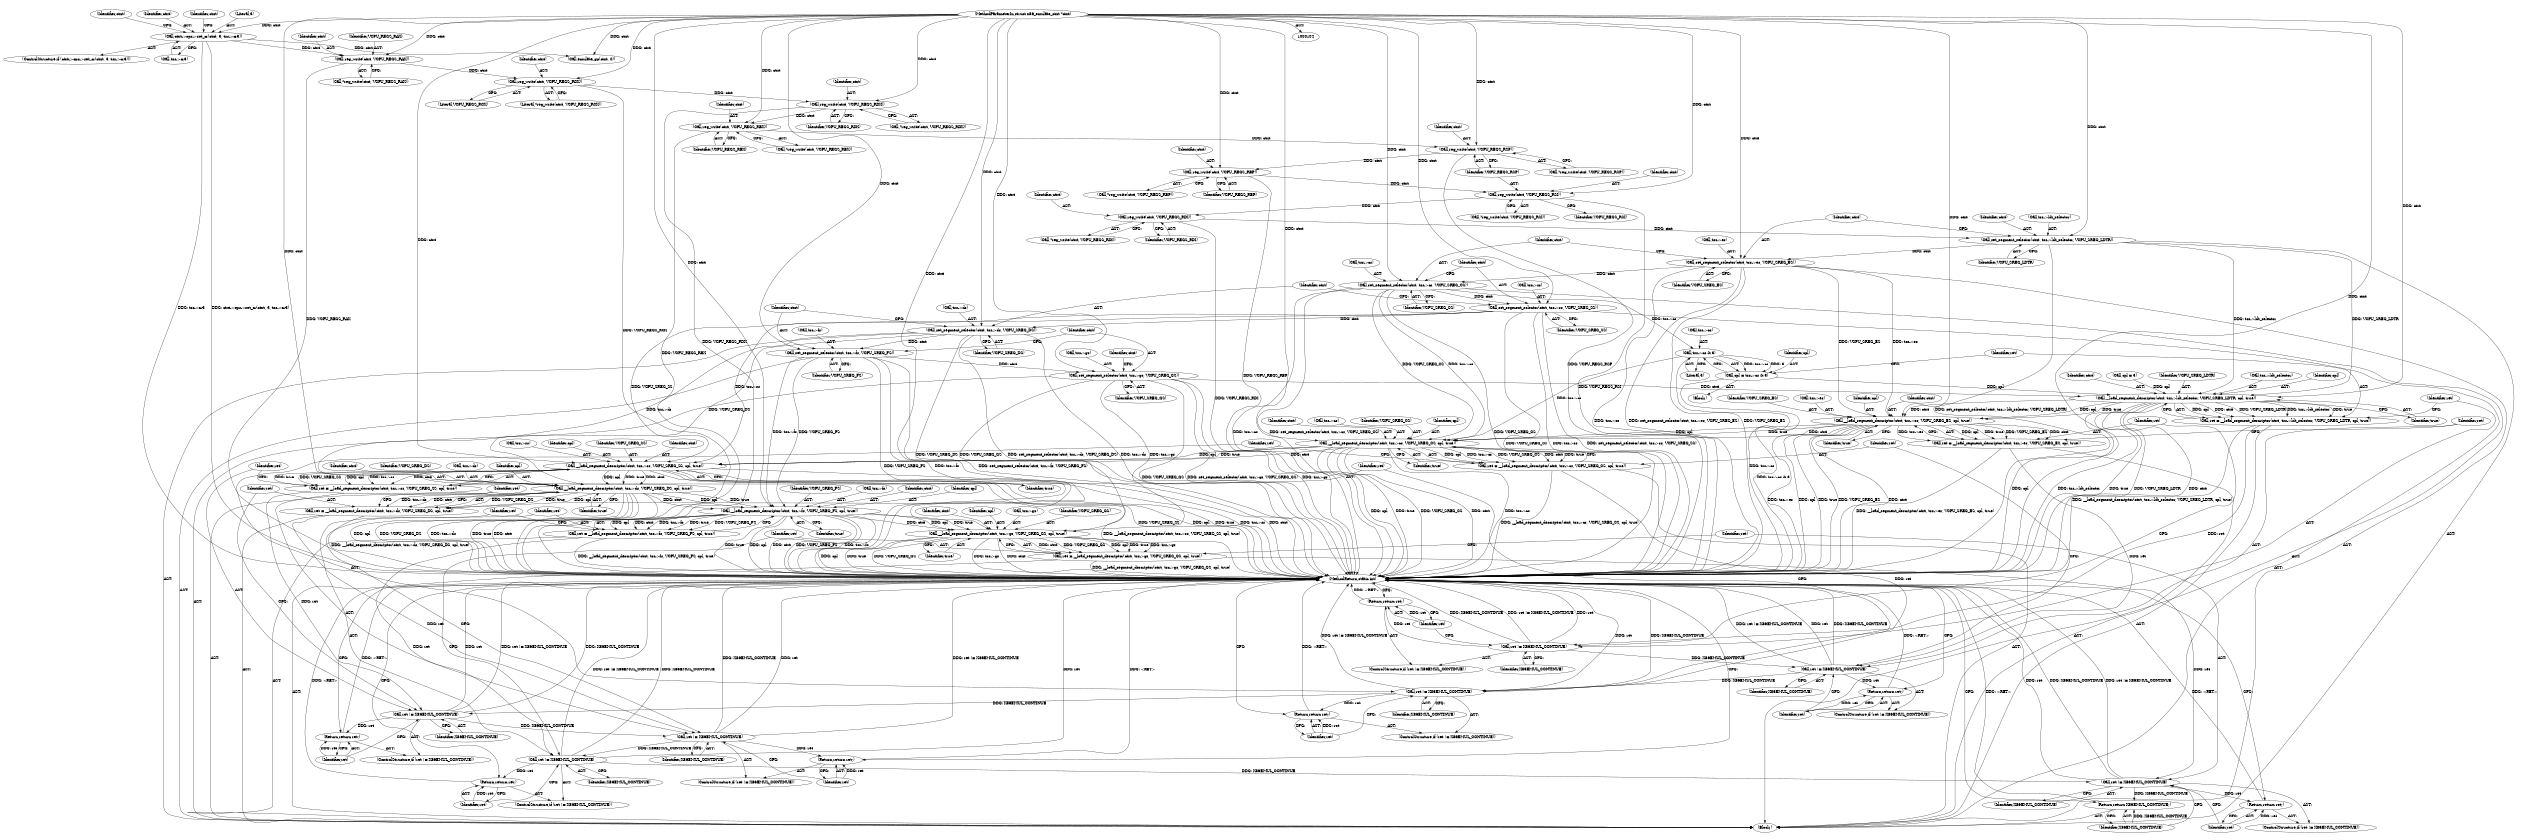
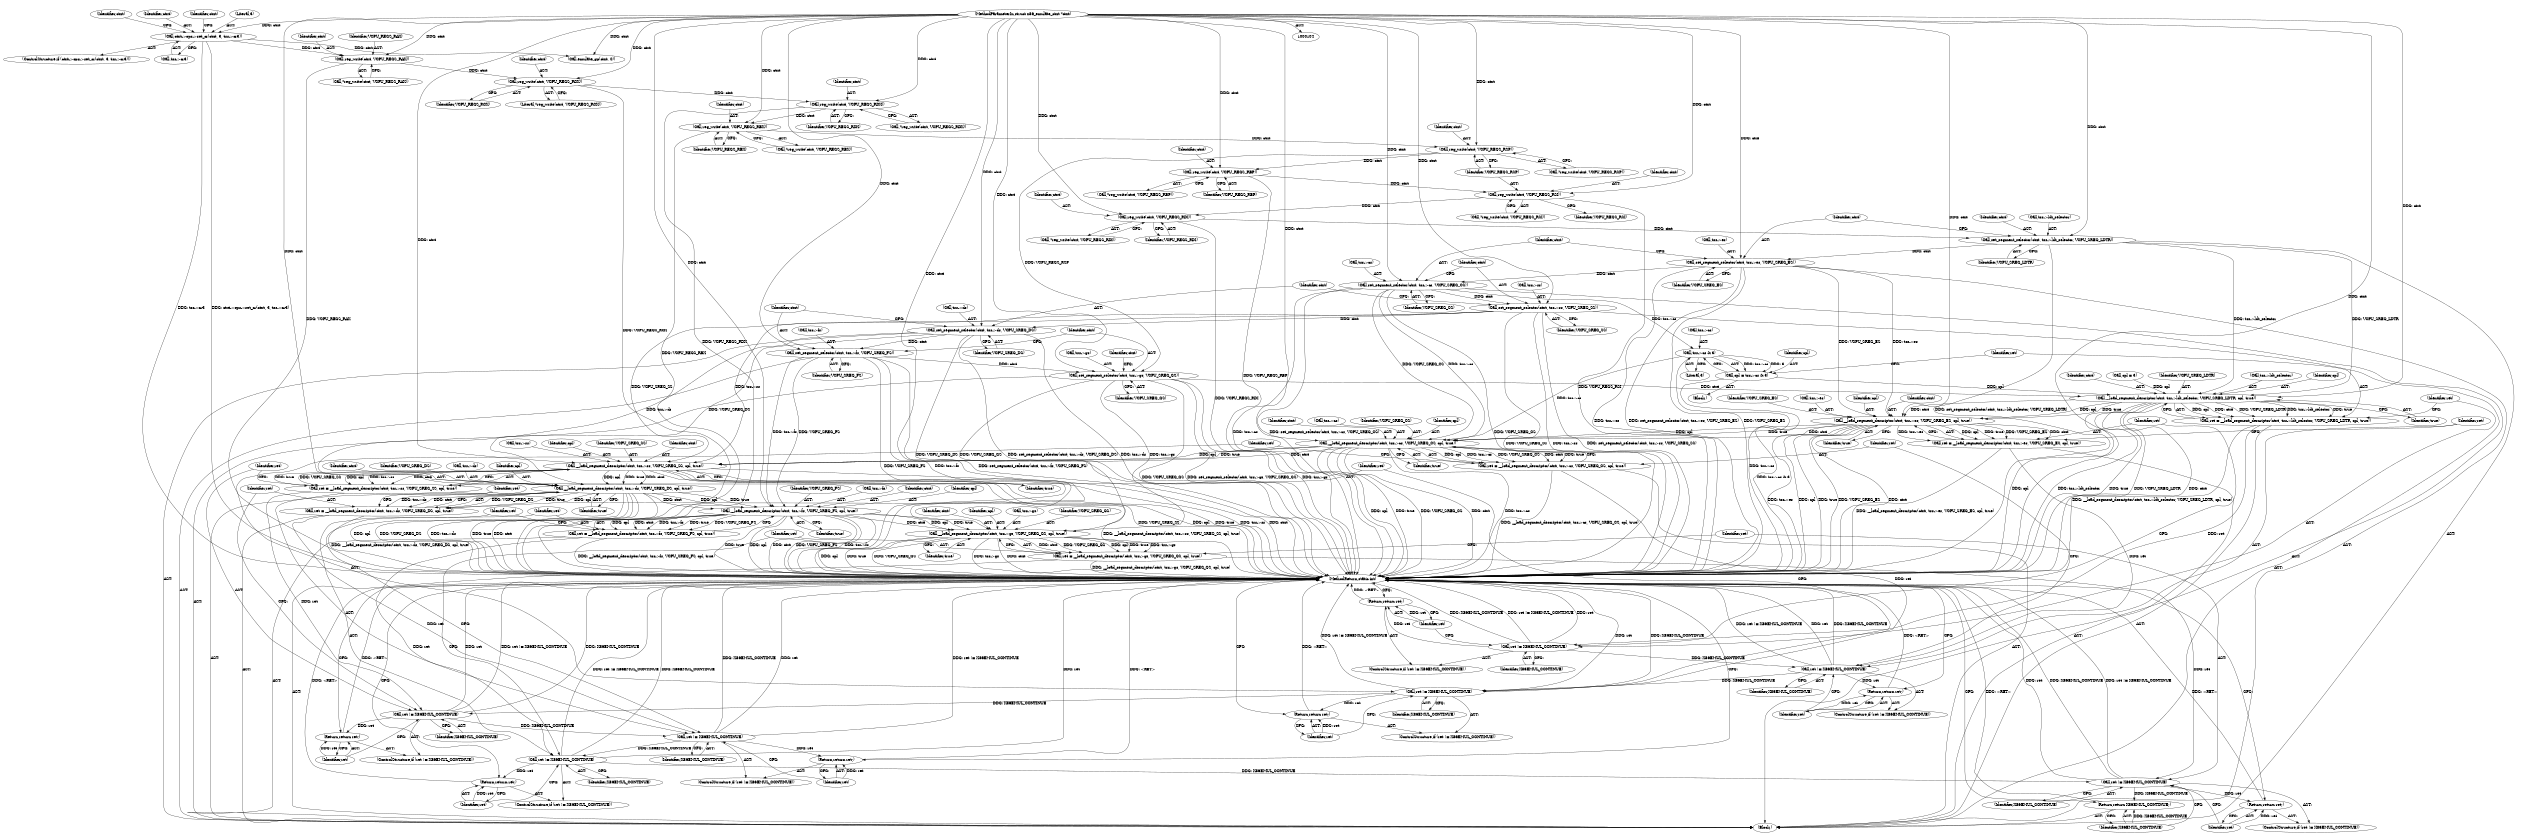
node "(Literal,VCPU_REGS_RCX)": label "(Literal,VCPU_REGS_RCX)" -> "(Identifier,VCPU_REGS_RCX)"
edge "(MethodParameterIn,struct x86_emulate_ctxt *ctxt)" -> "(Call,reg_write(ctxt, VCPU_REGS_RDI))": added, label "DDG: ctxt"
edge "(Call,reg_write(ctxt, VCPU_REGS_RSP))" -> "(MethodReturn,static int)": now "(Call,reg_write(ctxt, VCPU_REGS_RSP))" -> "(Call,set_segment_selector(ctxt, tss->gs, VCPU_SREG_GS))"
